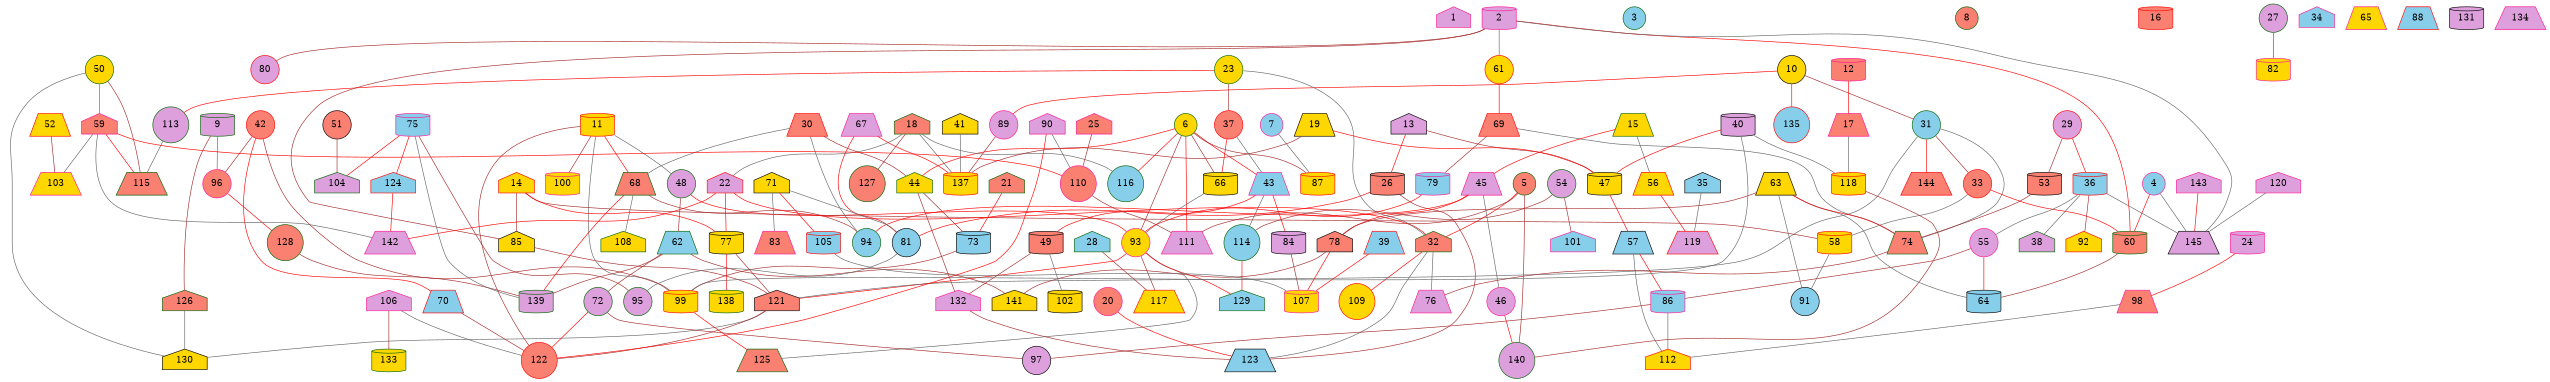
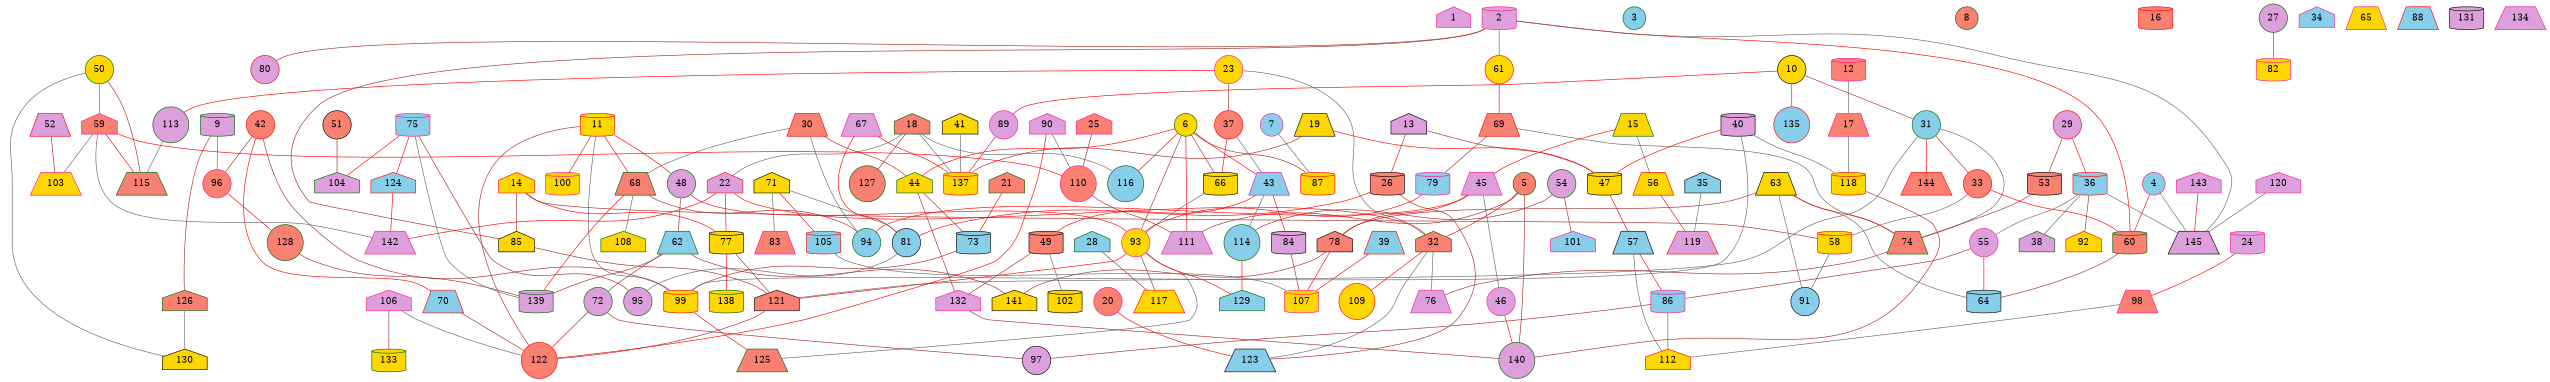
node "23": color darkgreen -> deeppink
edge "12" -- "17": color red -> gray40
node "52": fillcolor gold -> plum
edge "11" -- "48": color gray40 -> red
edge "121" -- "130": removed
edge "132" -- "123": now "132" -- "140"
